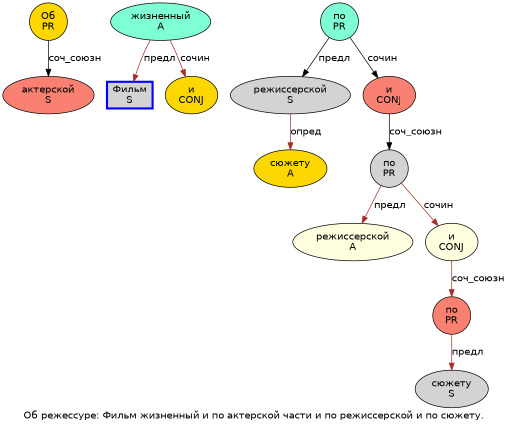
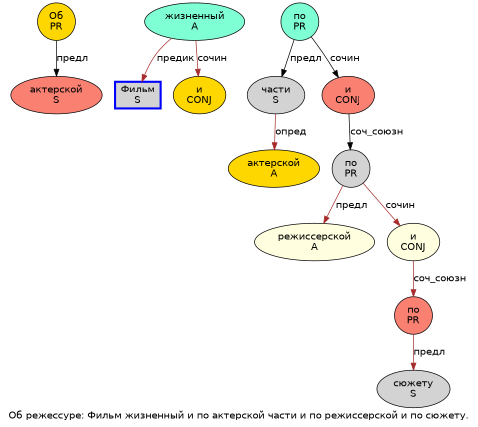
edge "Об PR" -> "актерской S": label "соч_союзн" -> "предл"
edge "жизненный A" -> "Фильм S": label "предл" -> "предик"
node "режиссерской S": label "режиссерской S" -> "части S"
node "сюжету A": label "сюжету A" -> "актерской A"
